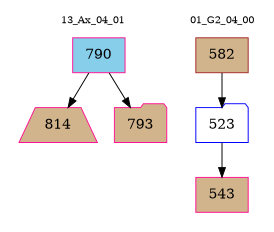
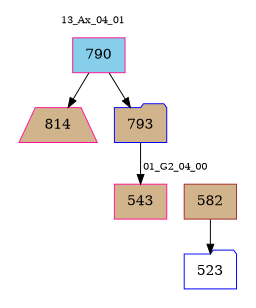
node "793": color deeppink -> blue
edge "523" -> "543": now "793" -> "543"
